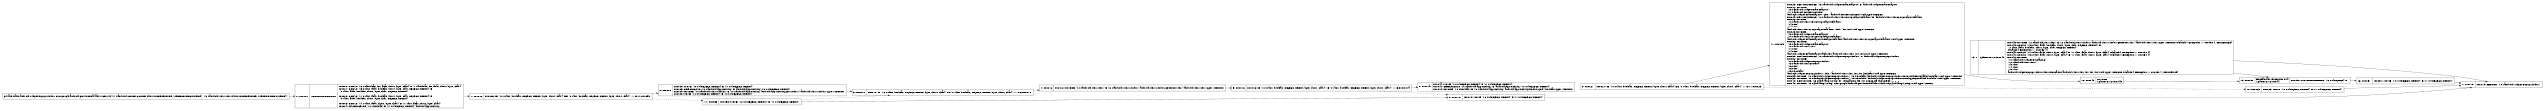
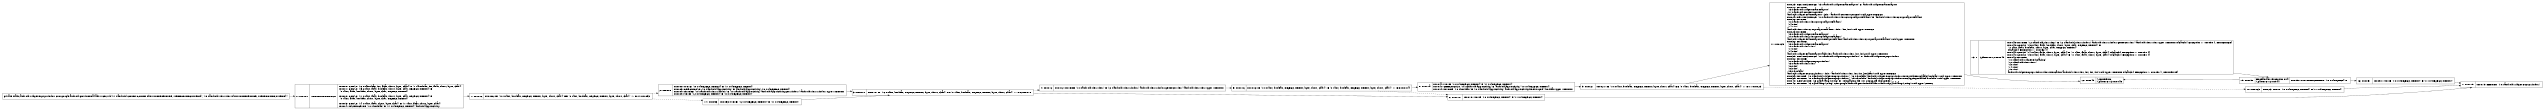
node "11: 0x0025": text "(r3 I:android.view.Context)" -> "(r3 I:android.view.View)"
edge "13: ?" -> "7: 0x0019": removed
node "12: 0x0045": text "INVOKE" -> "SYNTHETIC"
edge "12: 0x0045" -> "15: 0x0050": reversed
edge "8: 0x001a" -> "9: 0x0021": added
edge "17: 0x0053" -> "3: 0x0010": style dashed -> solid
edge "17: 0x0053" -> "6: 0x0018": now "3: 0x0010" -> "6: 0x0018"
